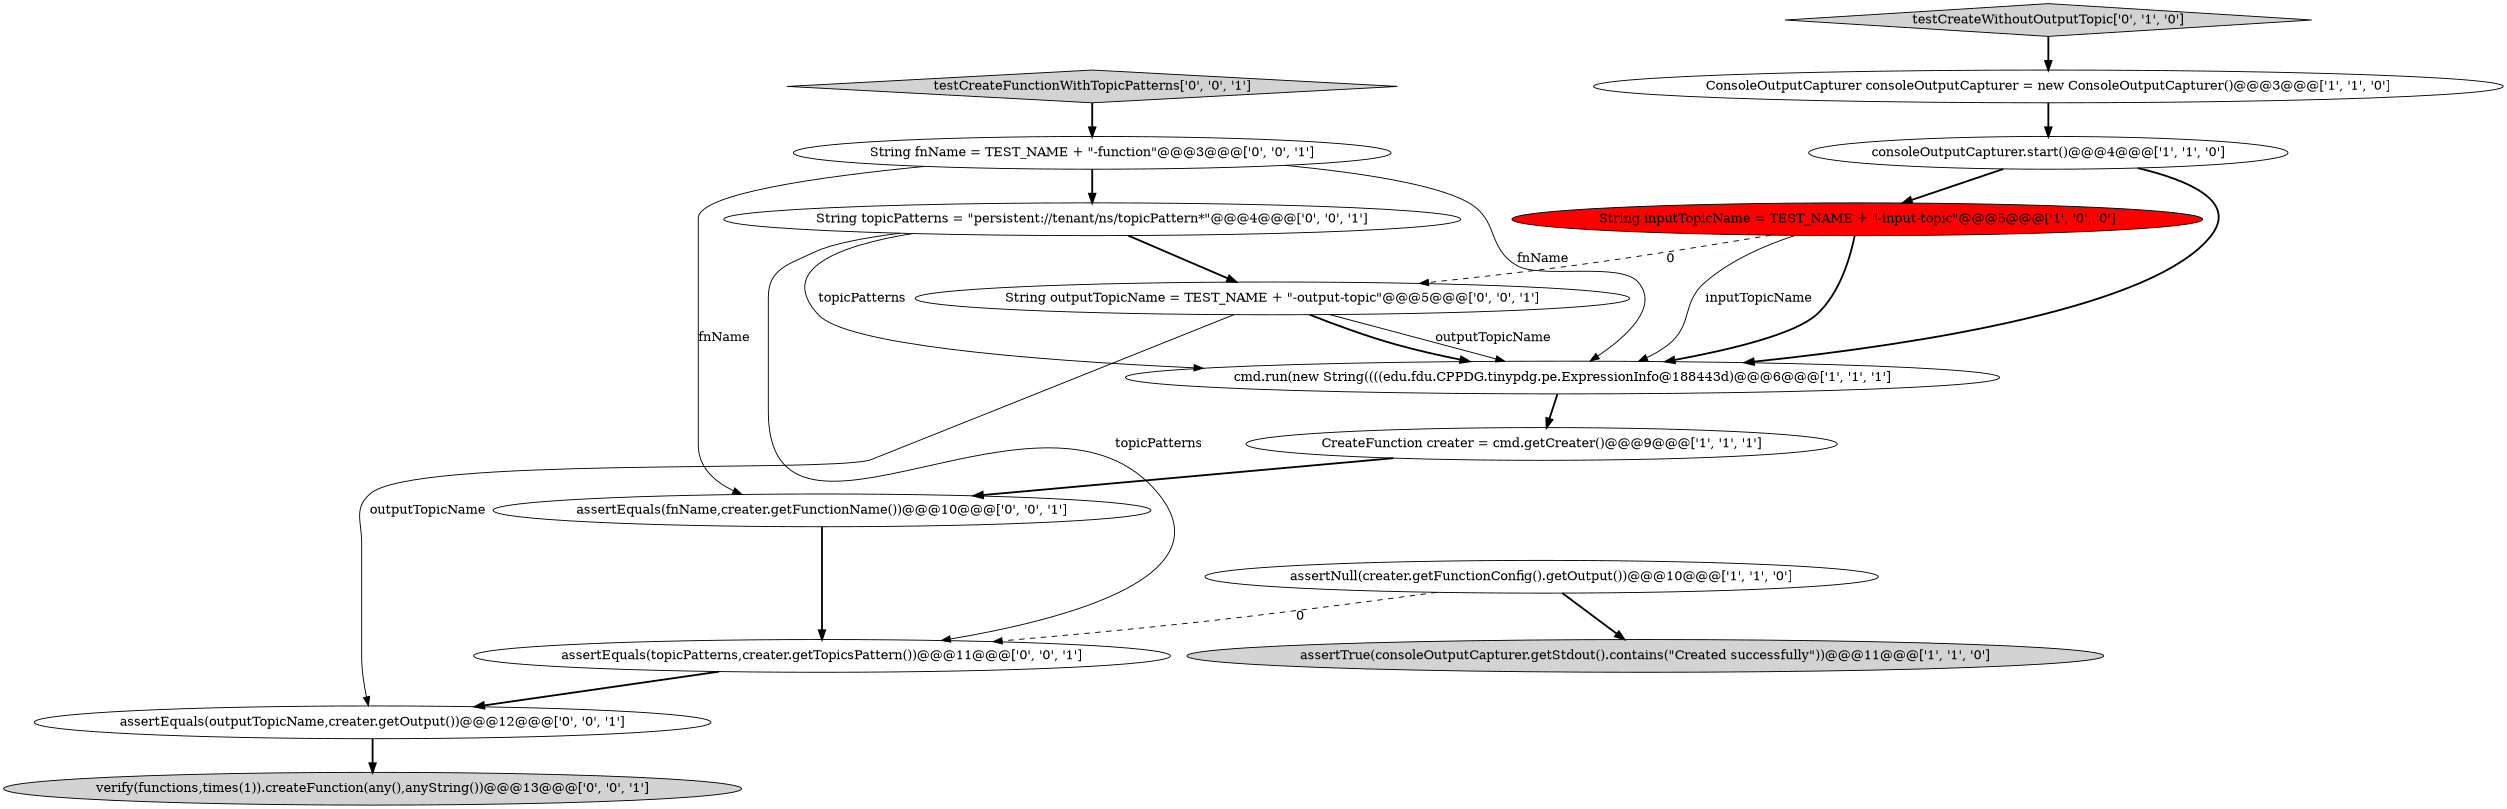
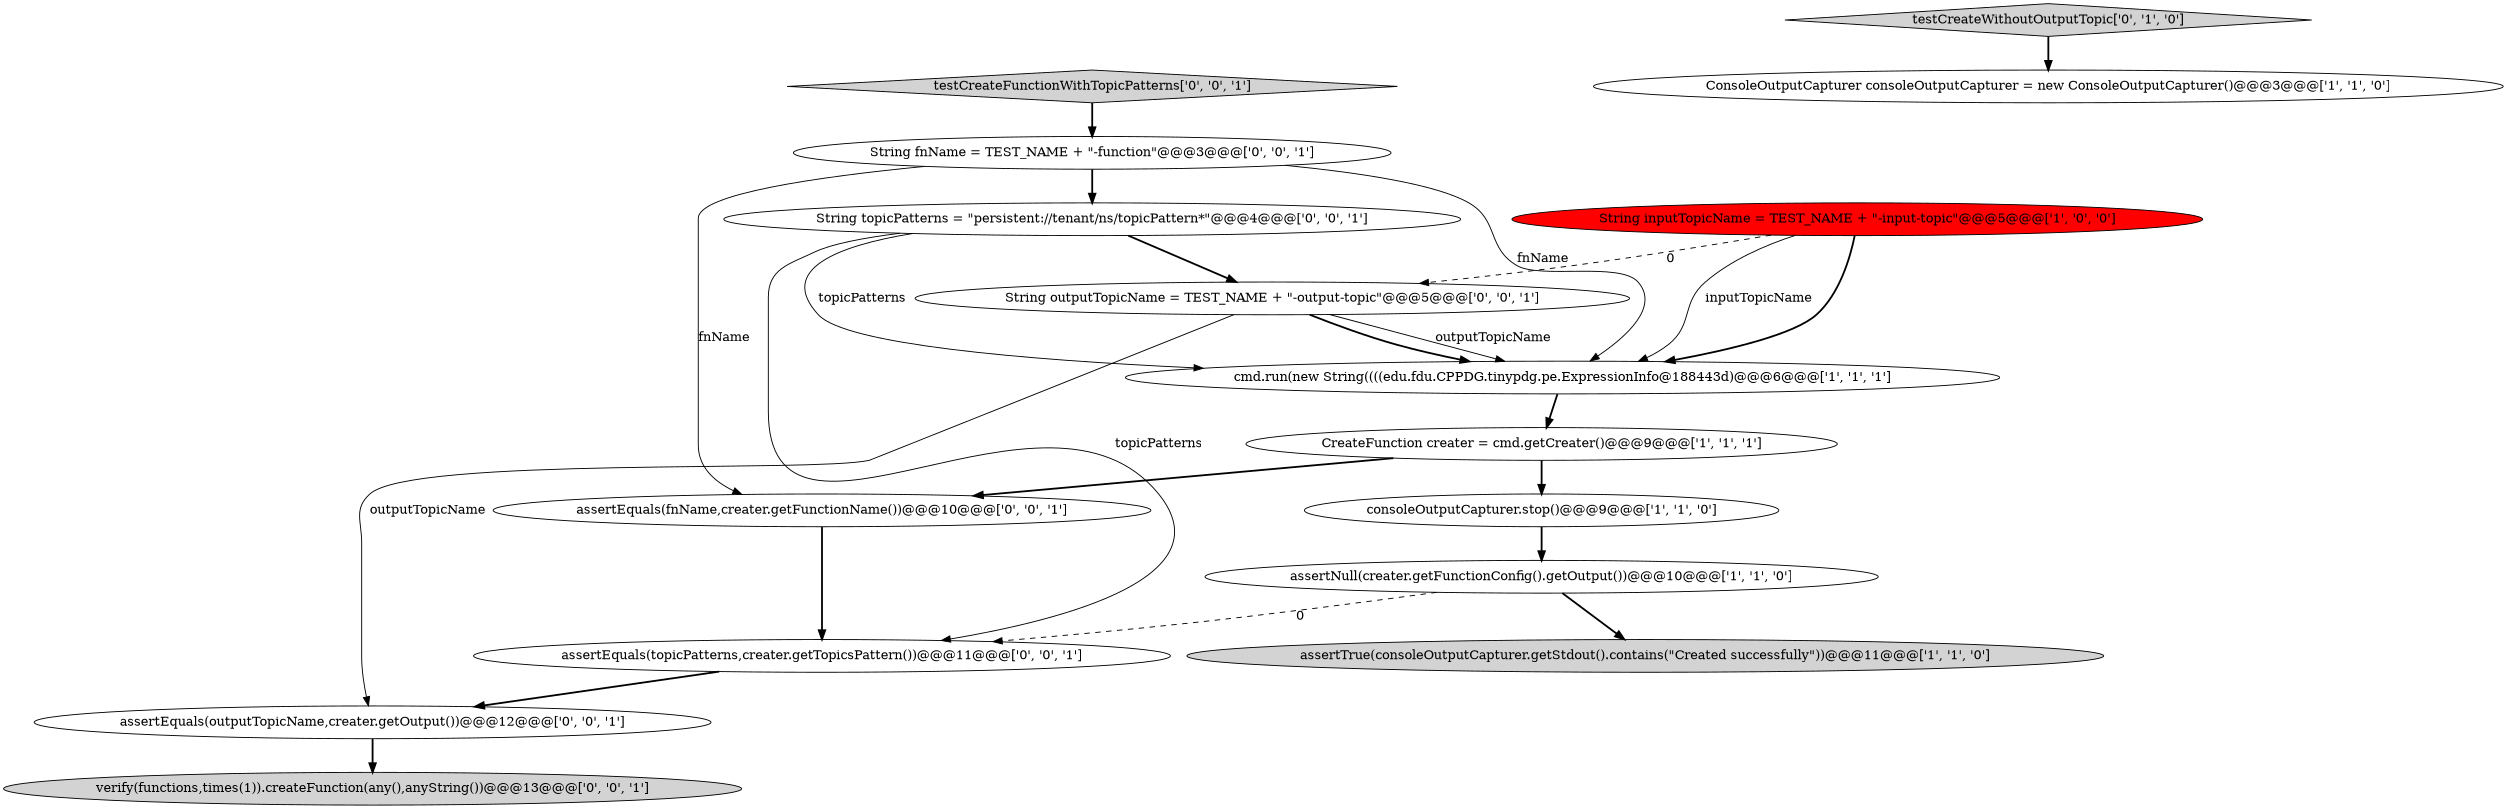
node "consoleOutputCapturer.start()@@@4@@@['1', '1', '0']": removed
node "consoleOutputCapturer.stop()@@@9@@@['1', '1', '0']": added
